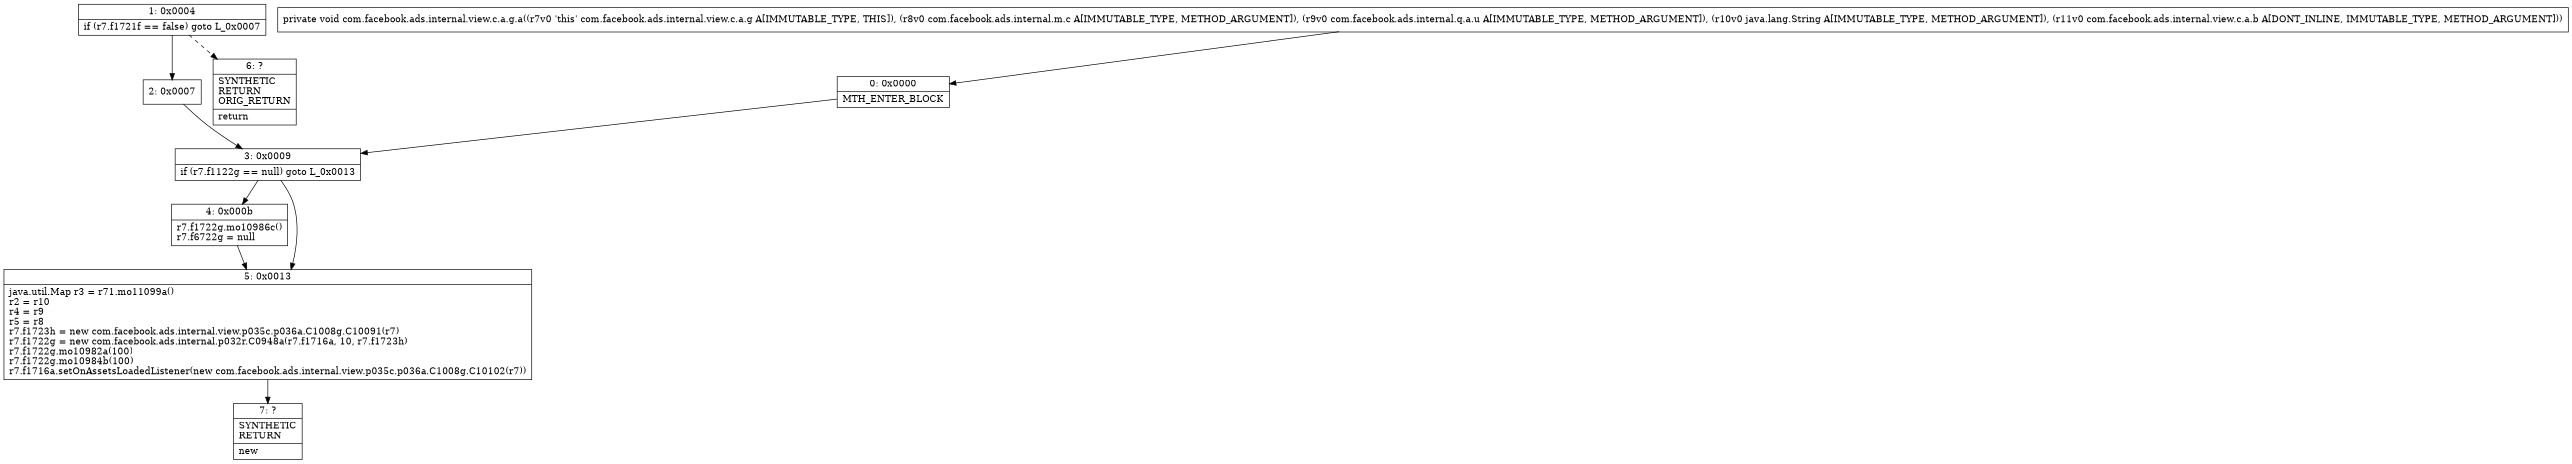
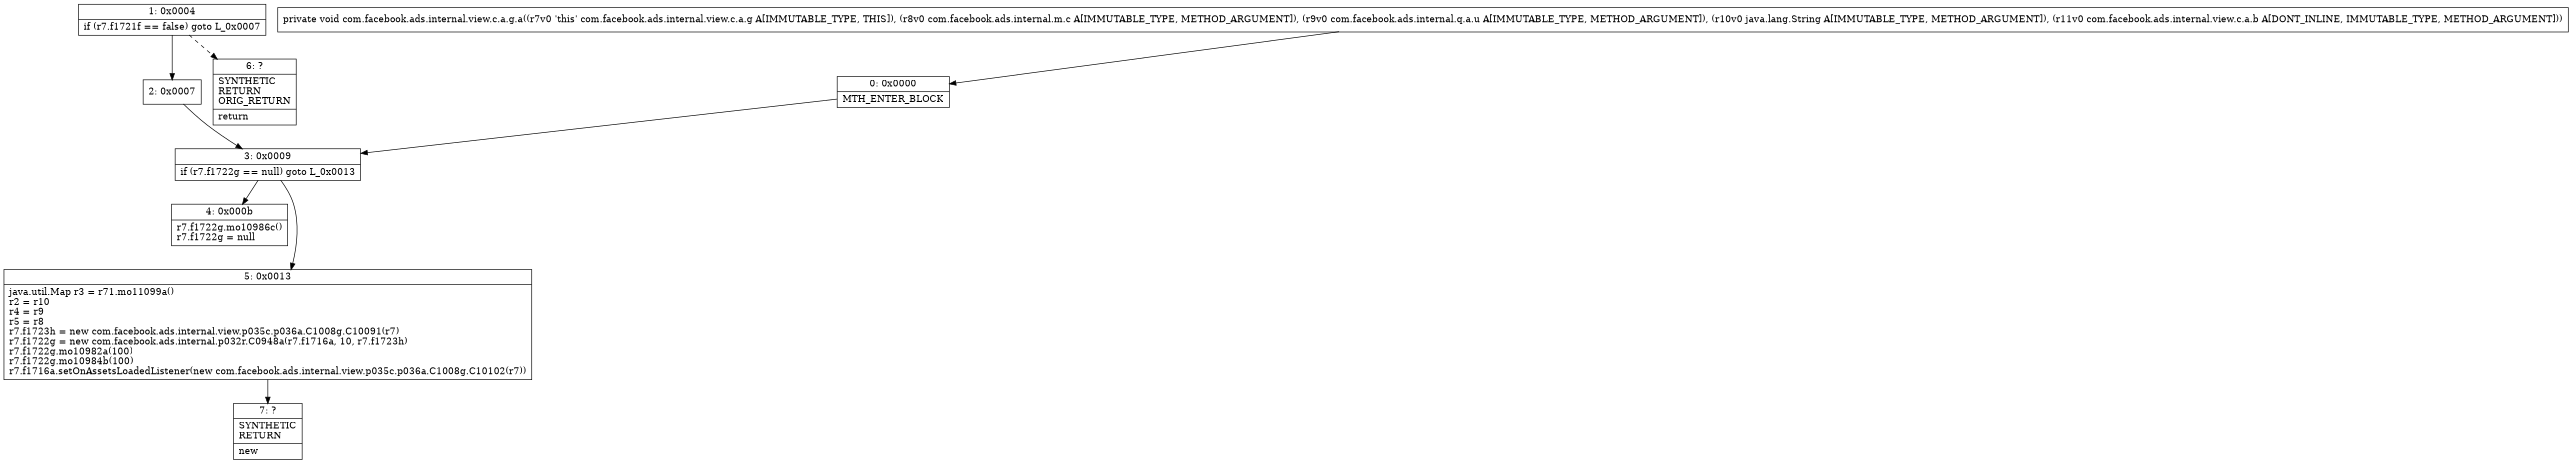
node "3: 0x0009": text "if (r7.f1122g == null) goto L_0x0013" -> "if (r7.f1722g == null) goto L_0x0013"
node "4: 0x000b": text "r7.f6722g = null" -> "r7.f1722g = null"
edge "4: 0x000b" -> "5: 0x0013": removed
